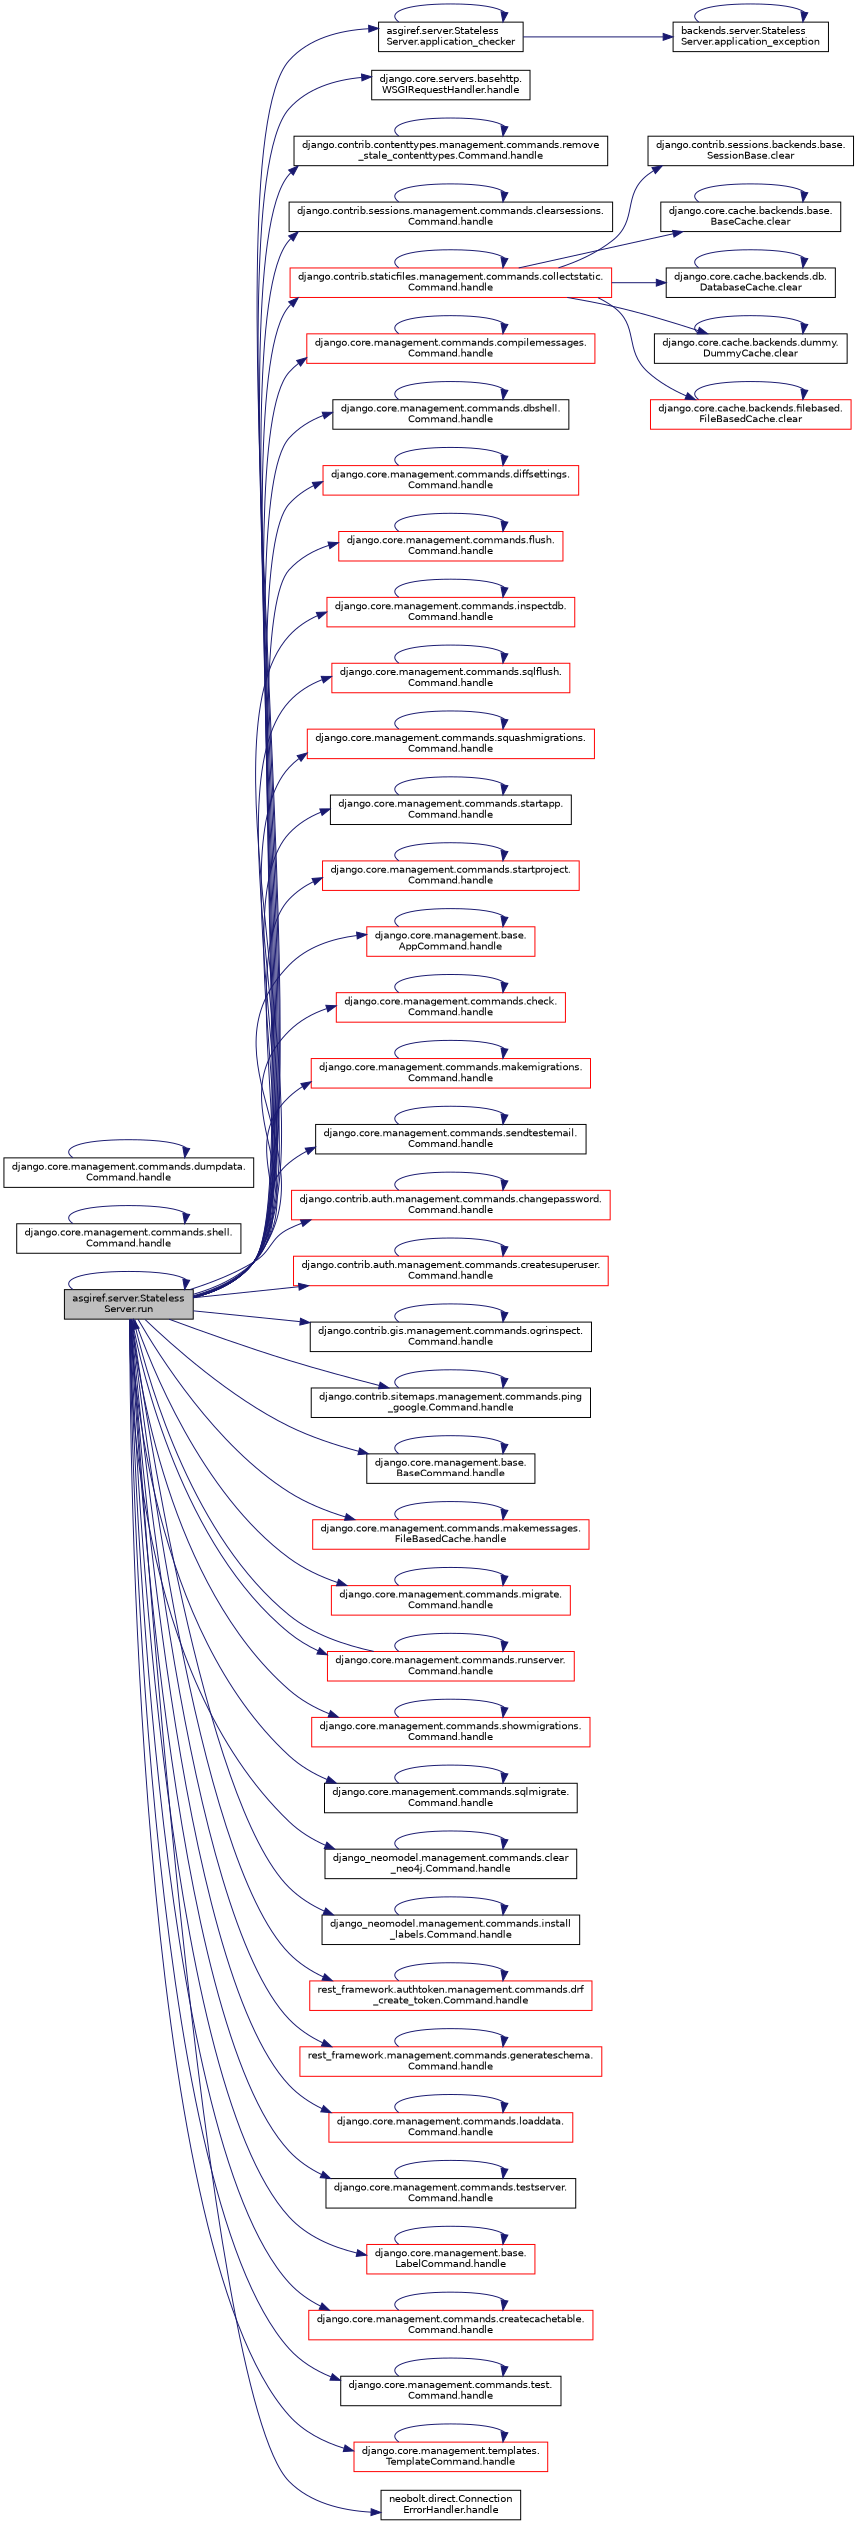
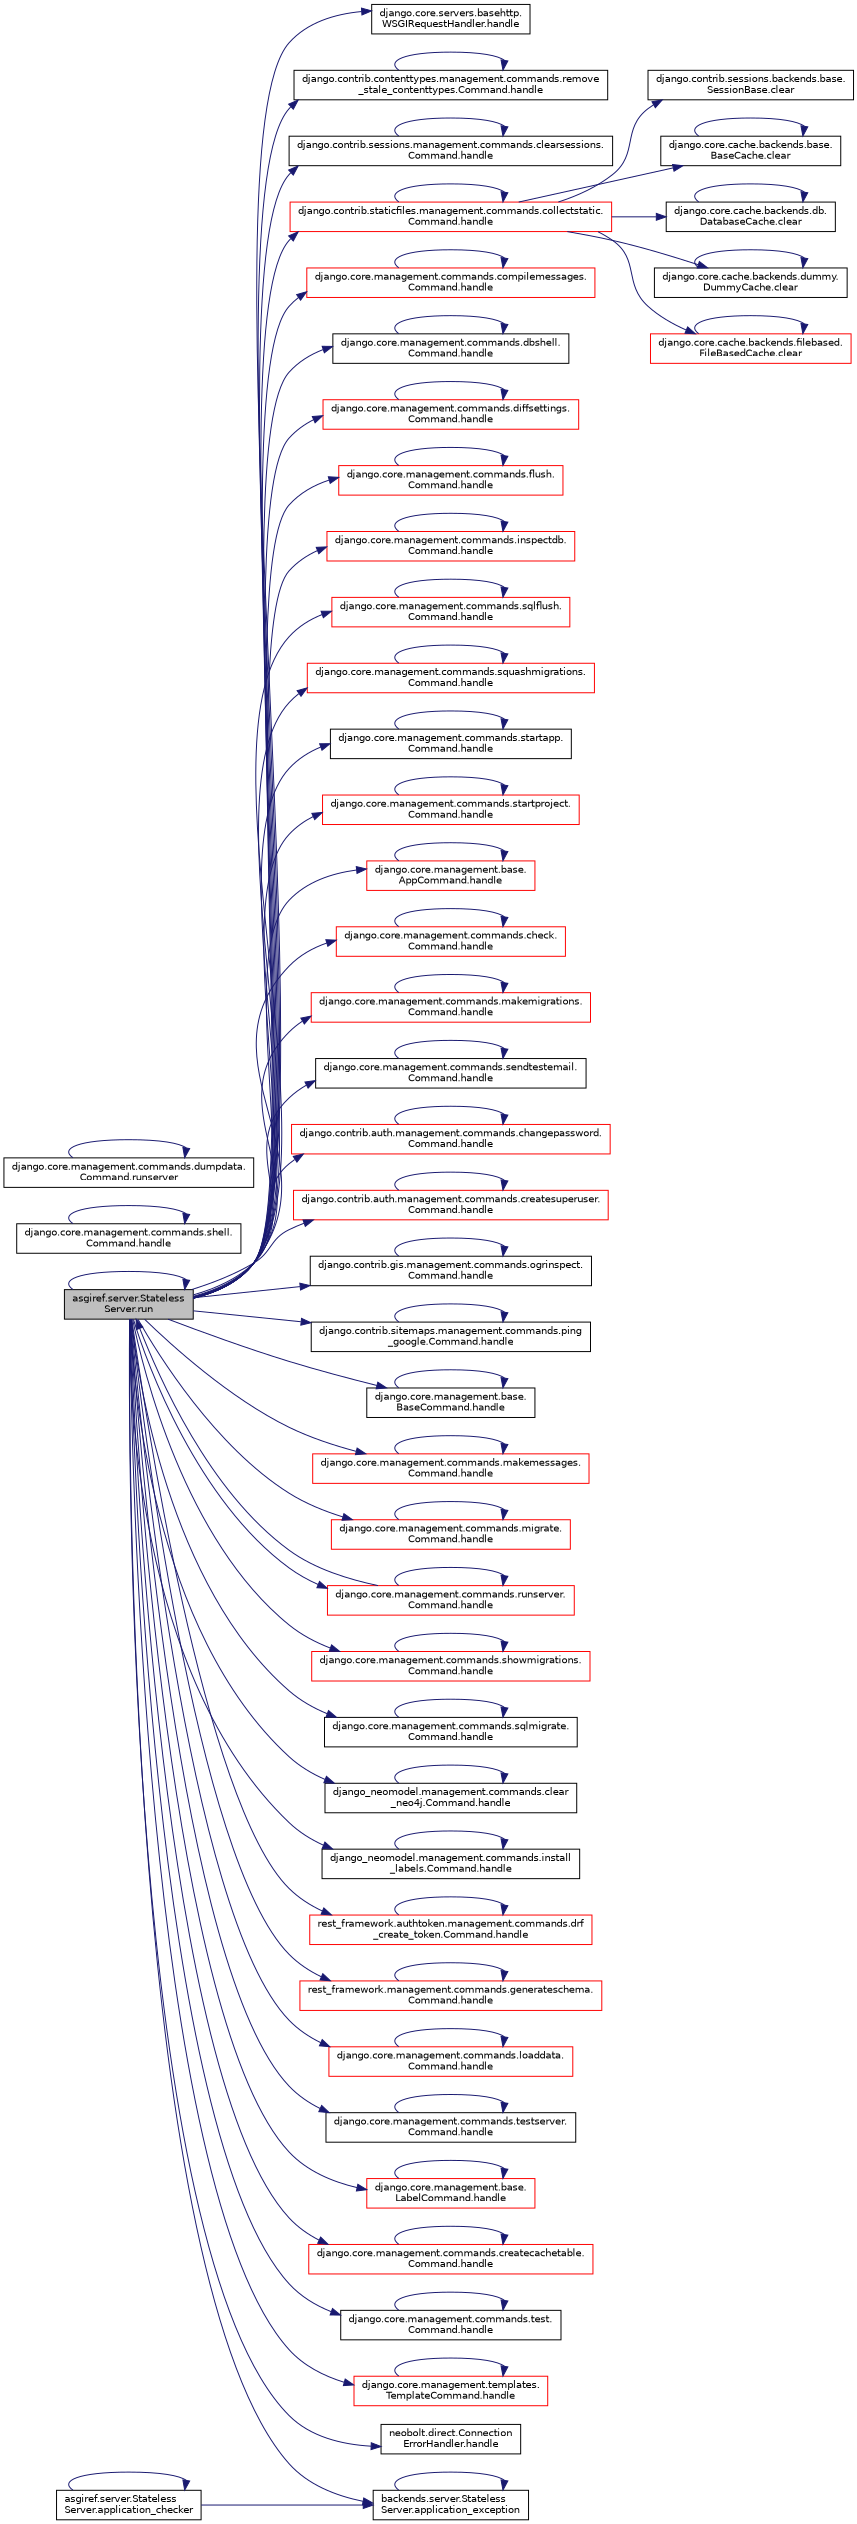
edge "asgiref.server.Stateless Server.run" -> "asgiref.server.Stateless Server.application_checker": now "asgiref.server.Stateless Server.run" -> "backends.server.Stateless Server.application_exception"
node "django.core.management.commands.dumpdata. Command.handle": label "django.core.management.commands.dumpdata. Command.handle" -> "django.core.management.commands.dumpdata. Command.runserver"
node "django.core.management.commands.makemessages. FileBasedCache.handle": label "django.core.management.commands.makemessages. FileBasedCache.handle" -> "django.core.management.commands.makemessages. Command.handle"
